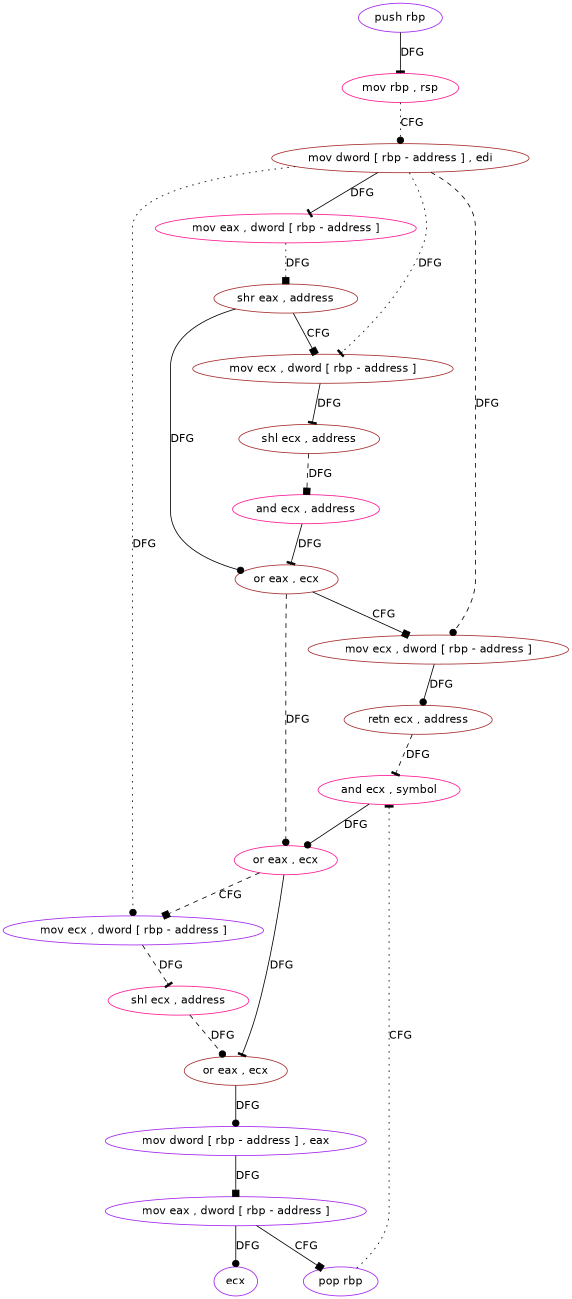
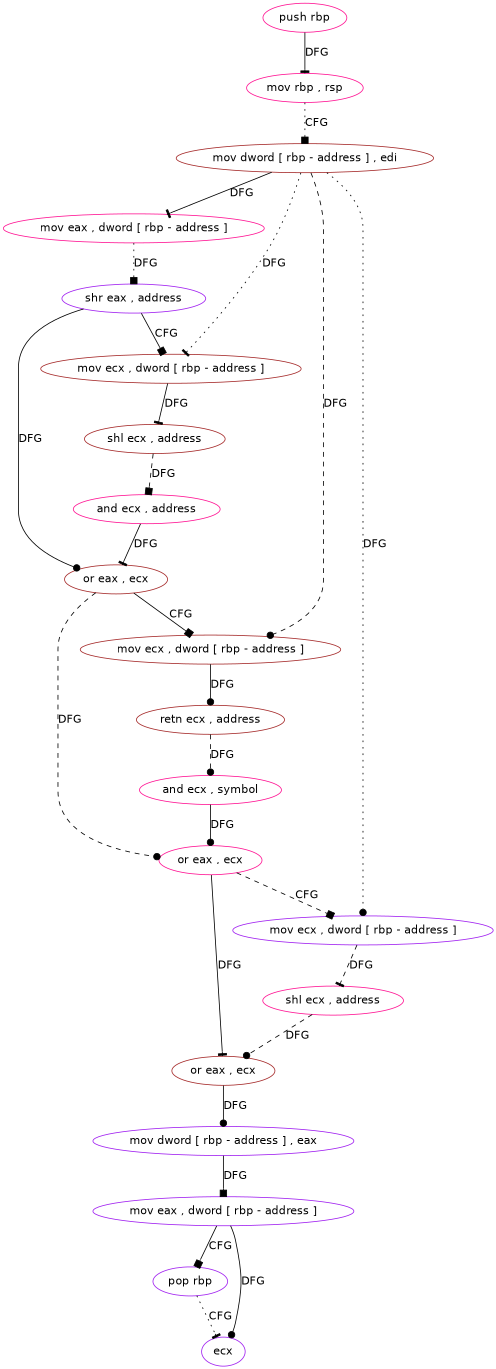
node "push rbp": color purple -> deeppink
edge "mov rbp , rsp" -> "mov dword [ rbp - address ] , edi": arrowhead dot -> box
node "shr eax , address": color brown -> purple
edge "retn ecx , address" -> "and ecx , symbol": arrowhead tee -> dot
edge "pop rbp" -> "and ecx , symbol": now "pop rbp" -> "ecx"
